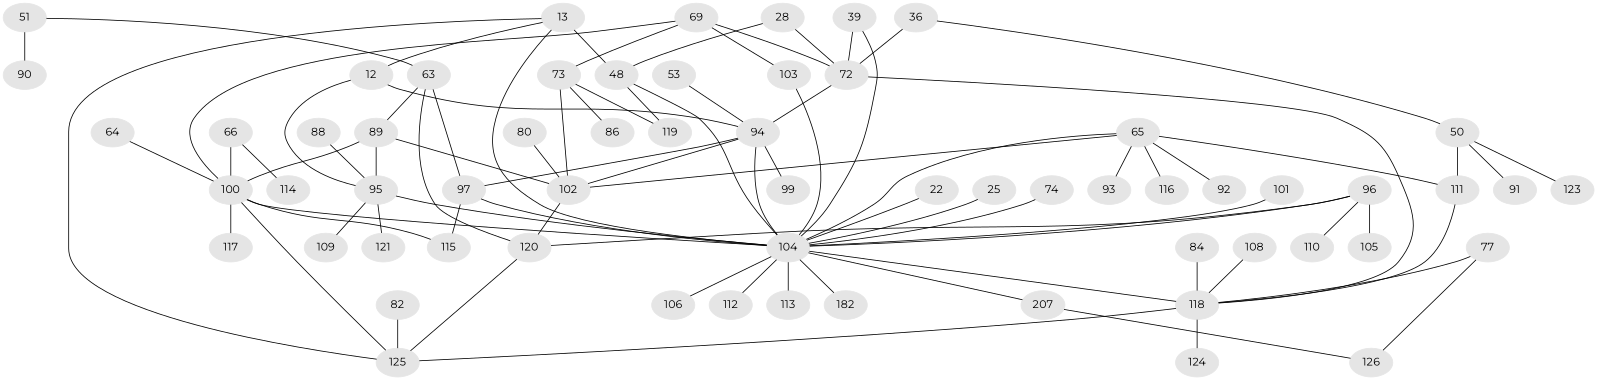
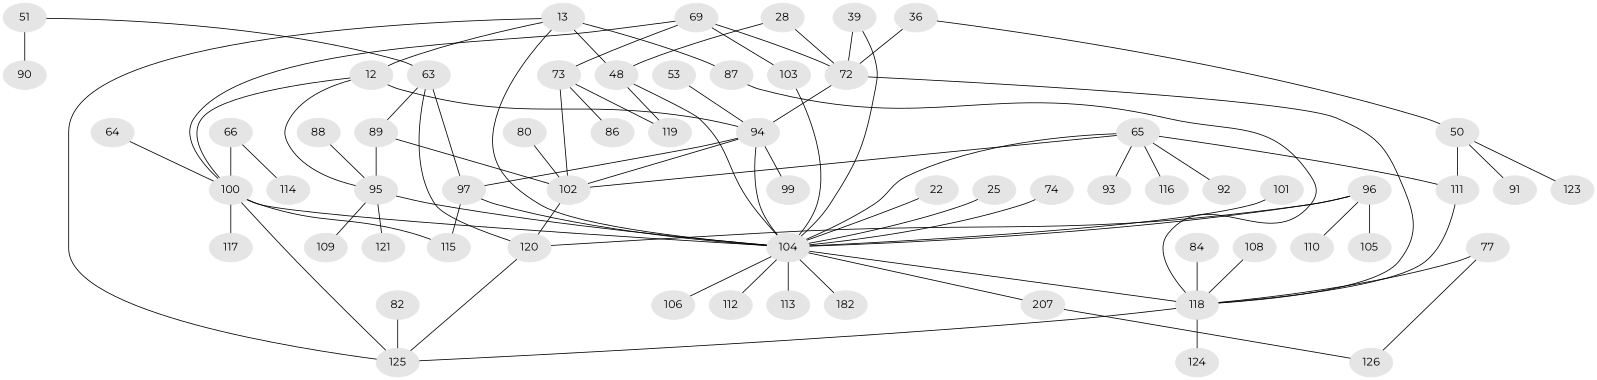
node "87": added
edge "89" -- "100": now "12" -- "100"
